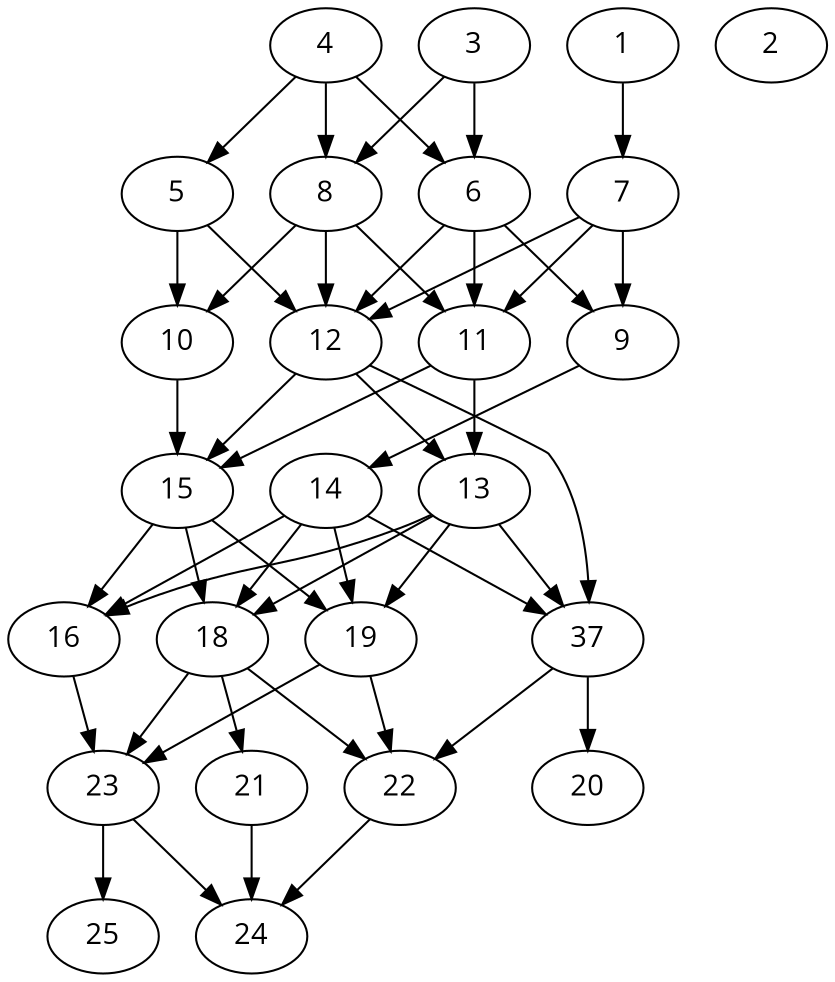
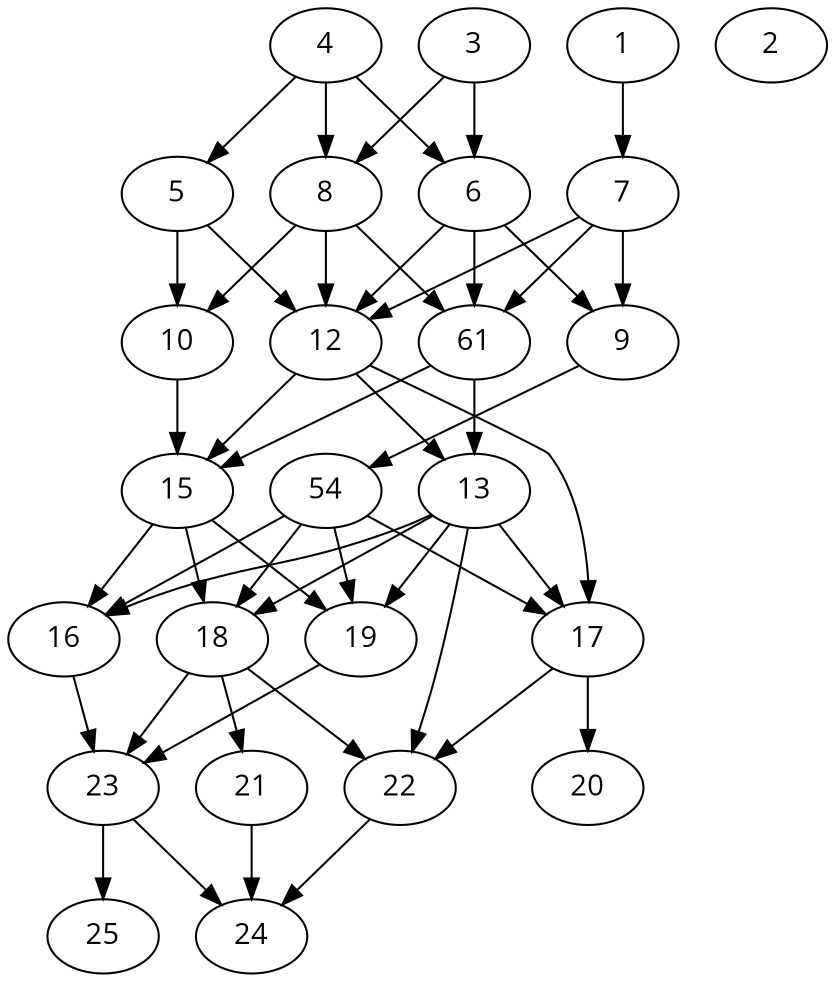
node "11": label "11" -> "61"
node "14": label "14" -> "54"
node "37": label "37" -> "17"
edge "19" -> "22": now "13" -> "22"
